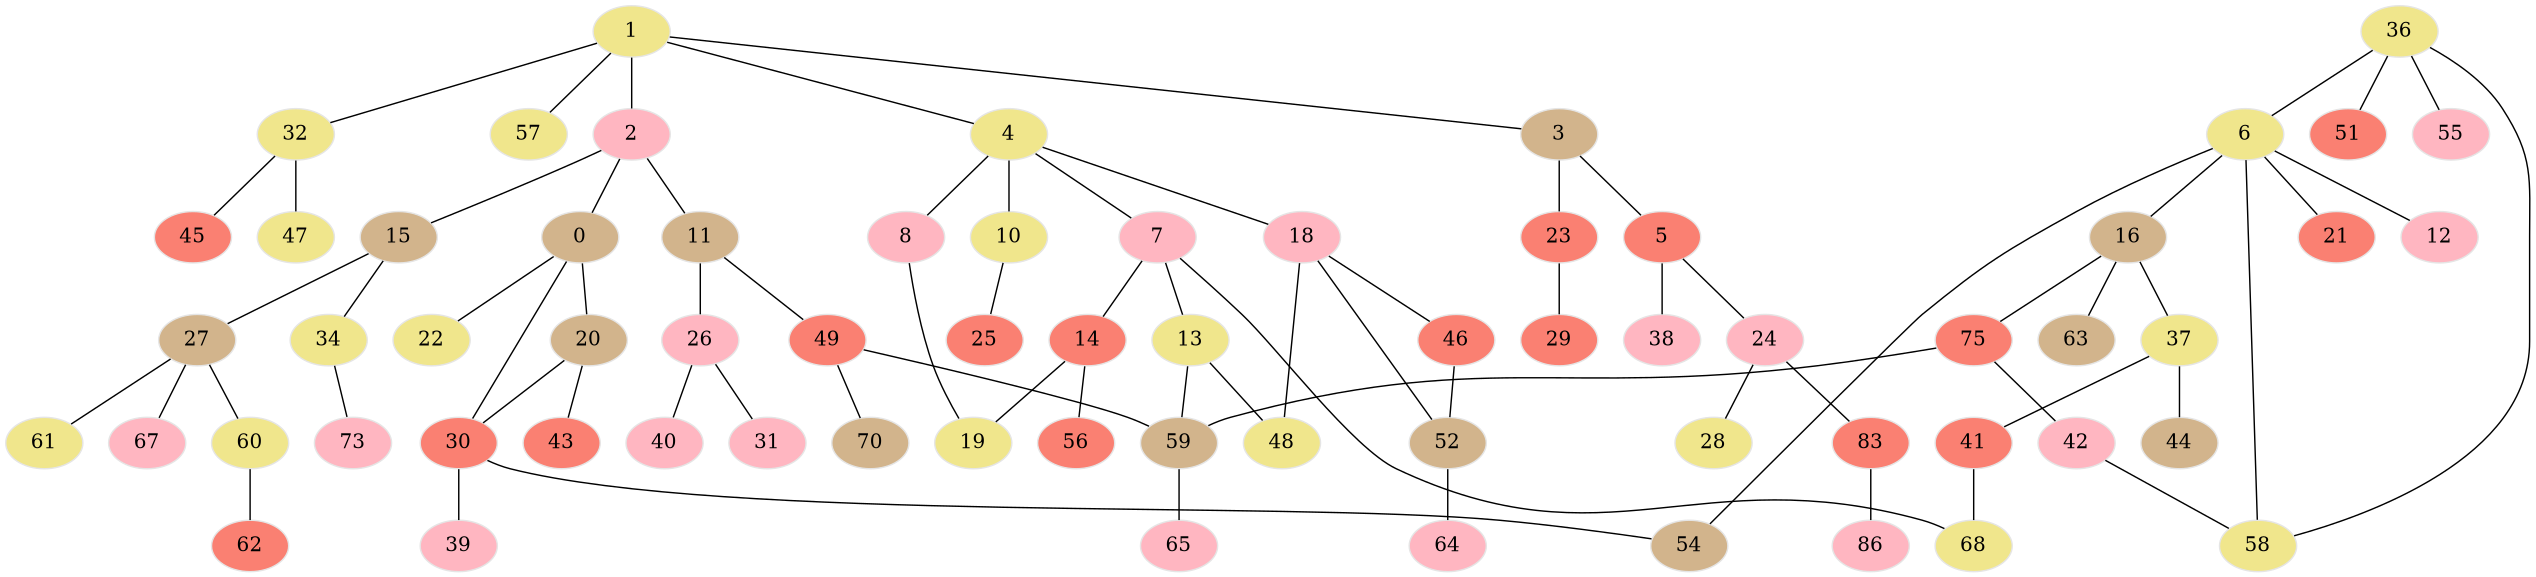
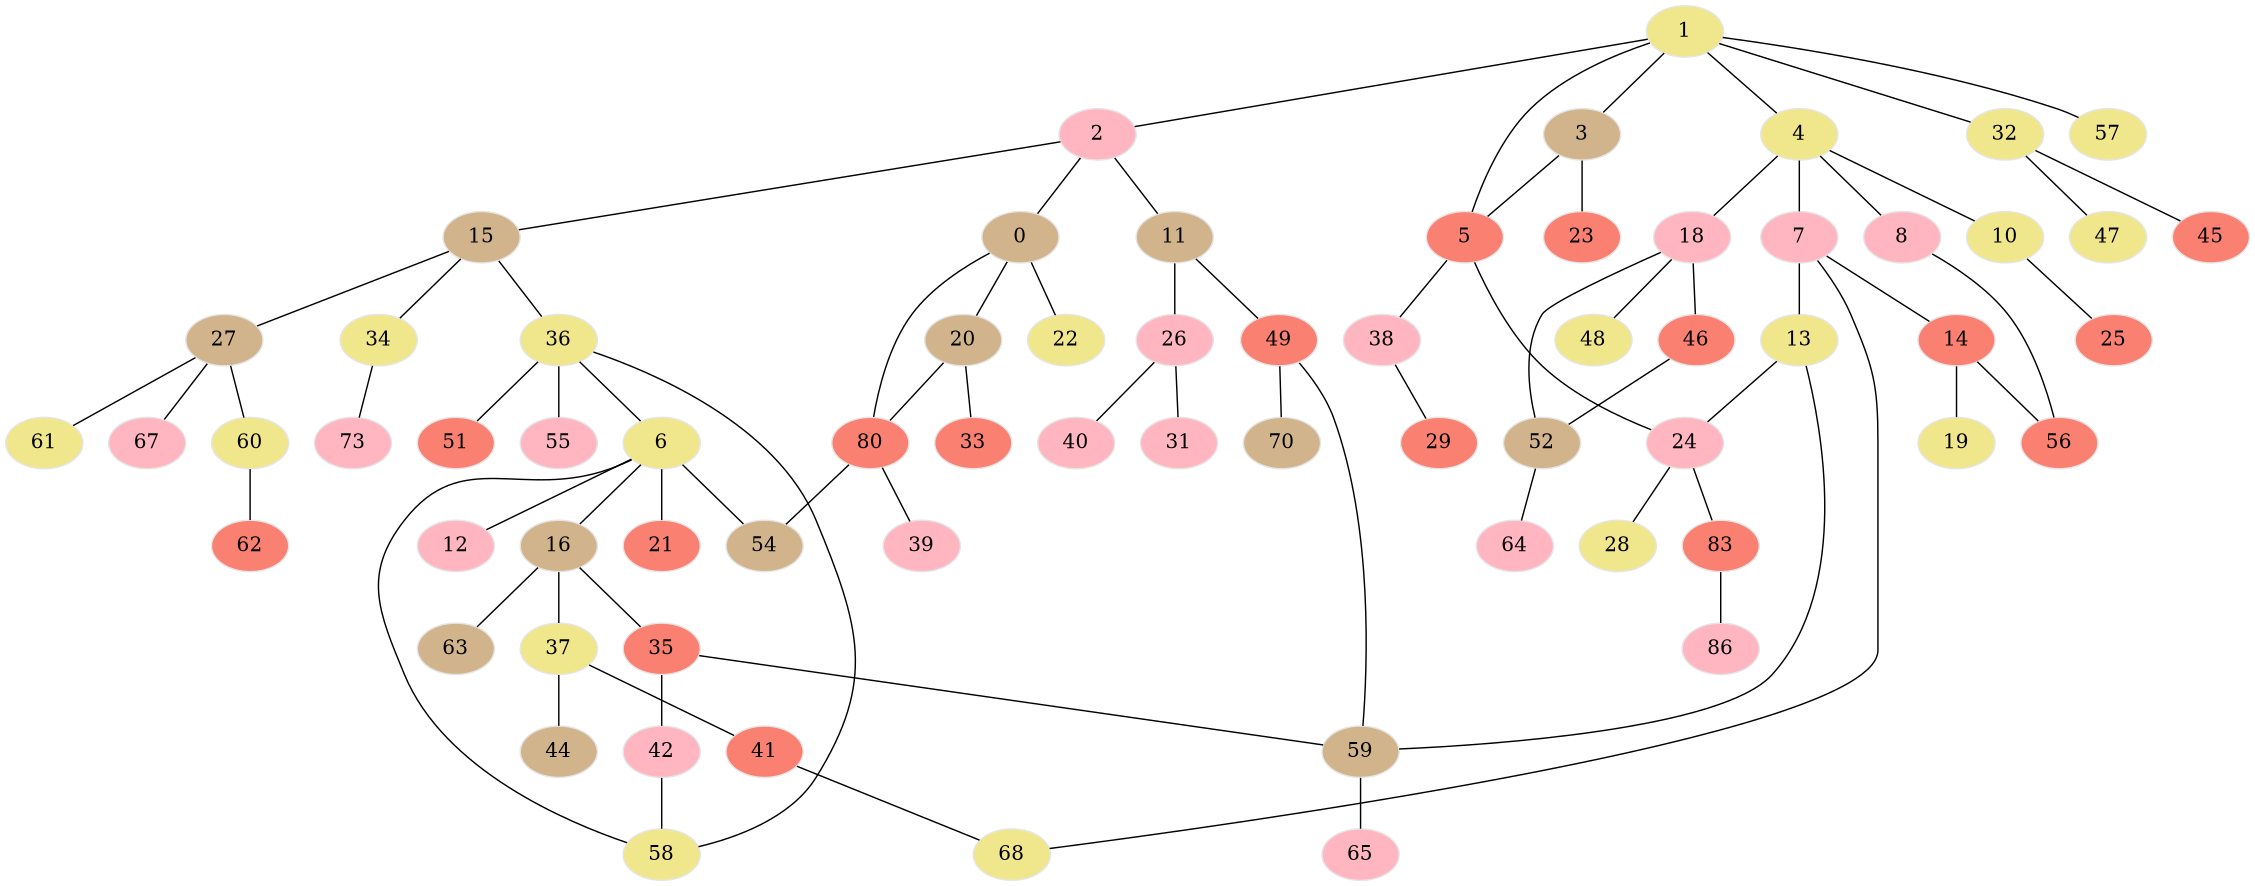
edge "1" -- "5": added
edge "15" -- "36": added
edge "23" -- "29": now "38" -- "29"
node "75": label "75" -> "35"
edge "8" -- "19": now "8" -- "56"
edge "13" -- "48": now "13" -- "24"
node "30": label "30" -> "80"
node "43": label "43" -> "33"
